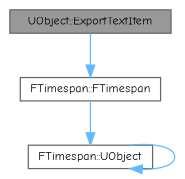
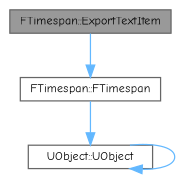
node "UObject::ExportTextItem": label "UObject::ExportTextItem" -> "FTimespan::ExportTextItem"
node "FTimespan::UObject": label "FTimespan::UObject" -> "UObject::UObject"
